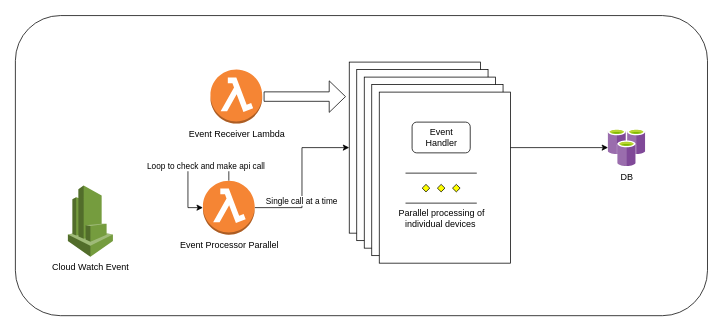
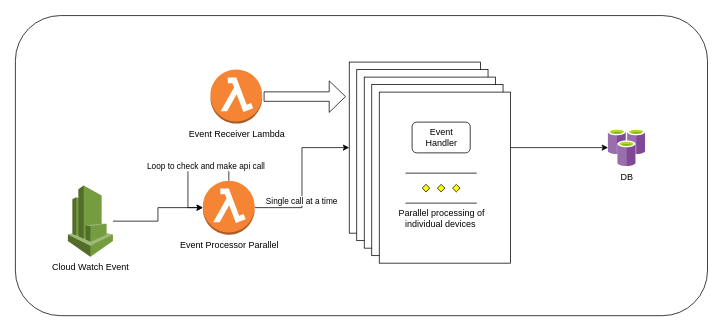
edge "Cloud Watch Event" -> "Event Processor Parallel": added
